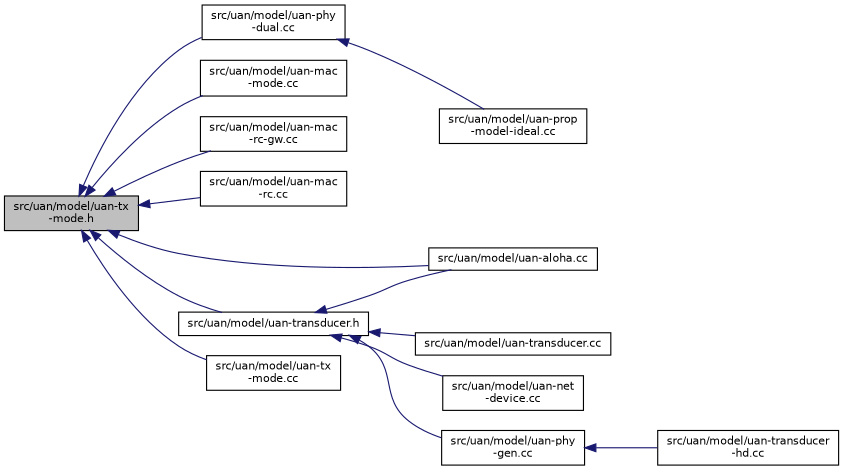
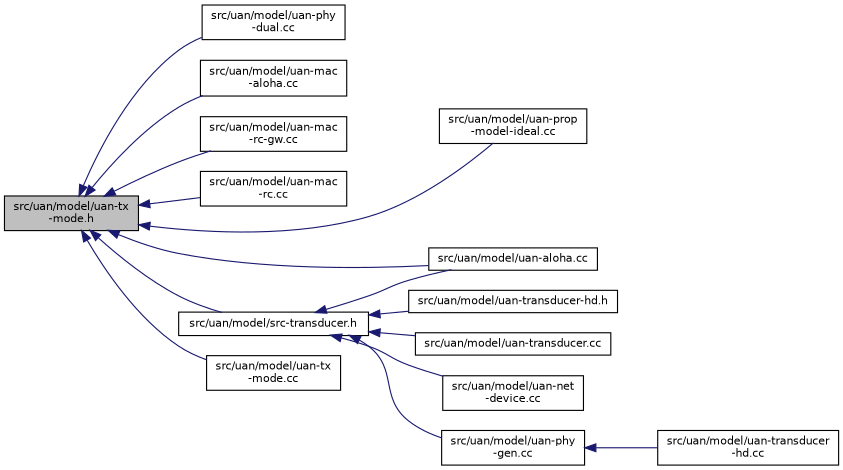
edge "src/uan/model/uan-prop -model-ideal.cc" -> "src/uan/model/uan-phy -dual.cc": now "src/uan/model/uan-prop -model-ideal.cc" -> "src/uan/model/uan-tx -mode.h"
node "src/uan/model/uan-mac -mode.cc": label "src/uan/model/uan-mac -mode.cc" -> "src/uan/model/uan-mac -aloha.cc"
node "src/uan/model/uan-transducer-hd.h": added
node "src/uan/model/uan-transducer.h": label "src/uan/model/uan-transducer.h" -> "src/uan/model/src-transducer.h"
